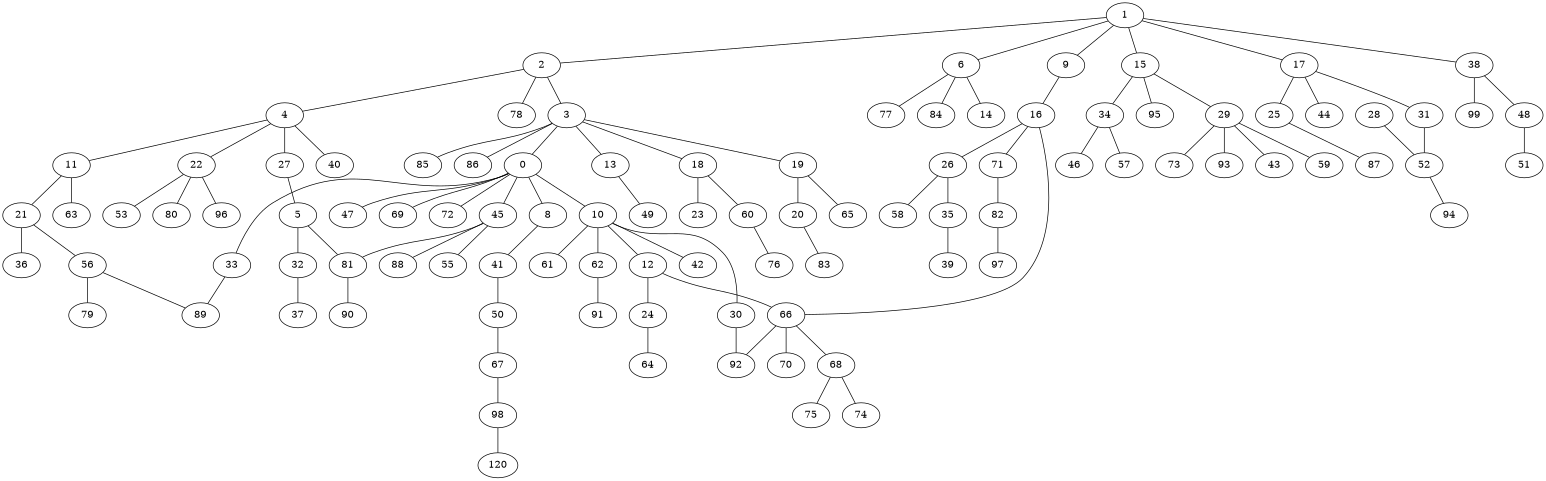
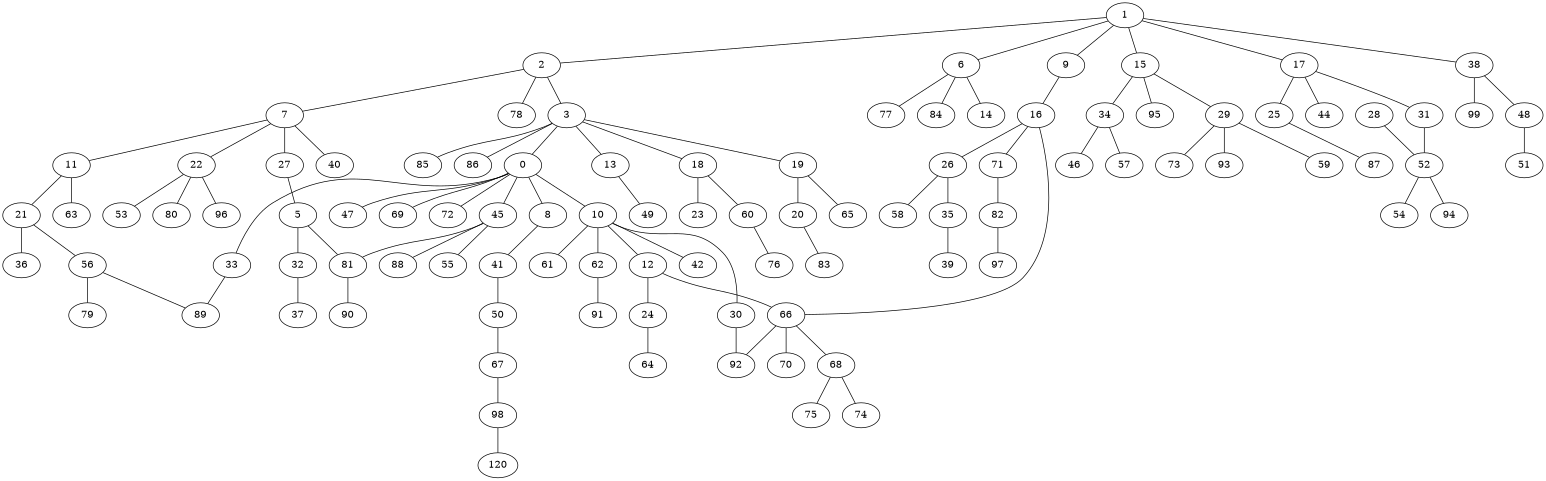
node "4": label "4" -> "7"
node "43": removed
node "54": added
